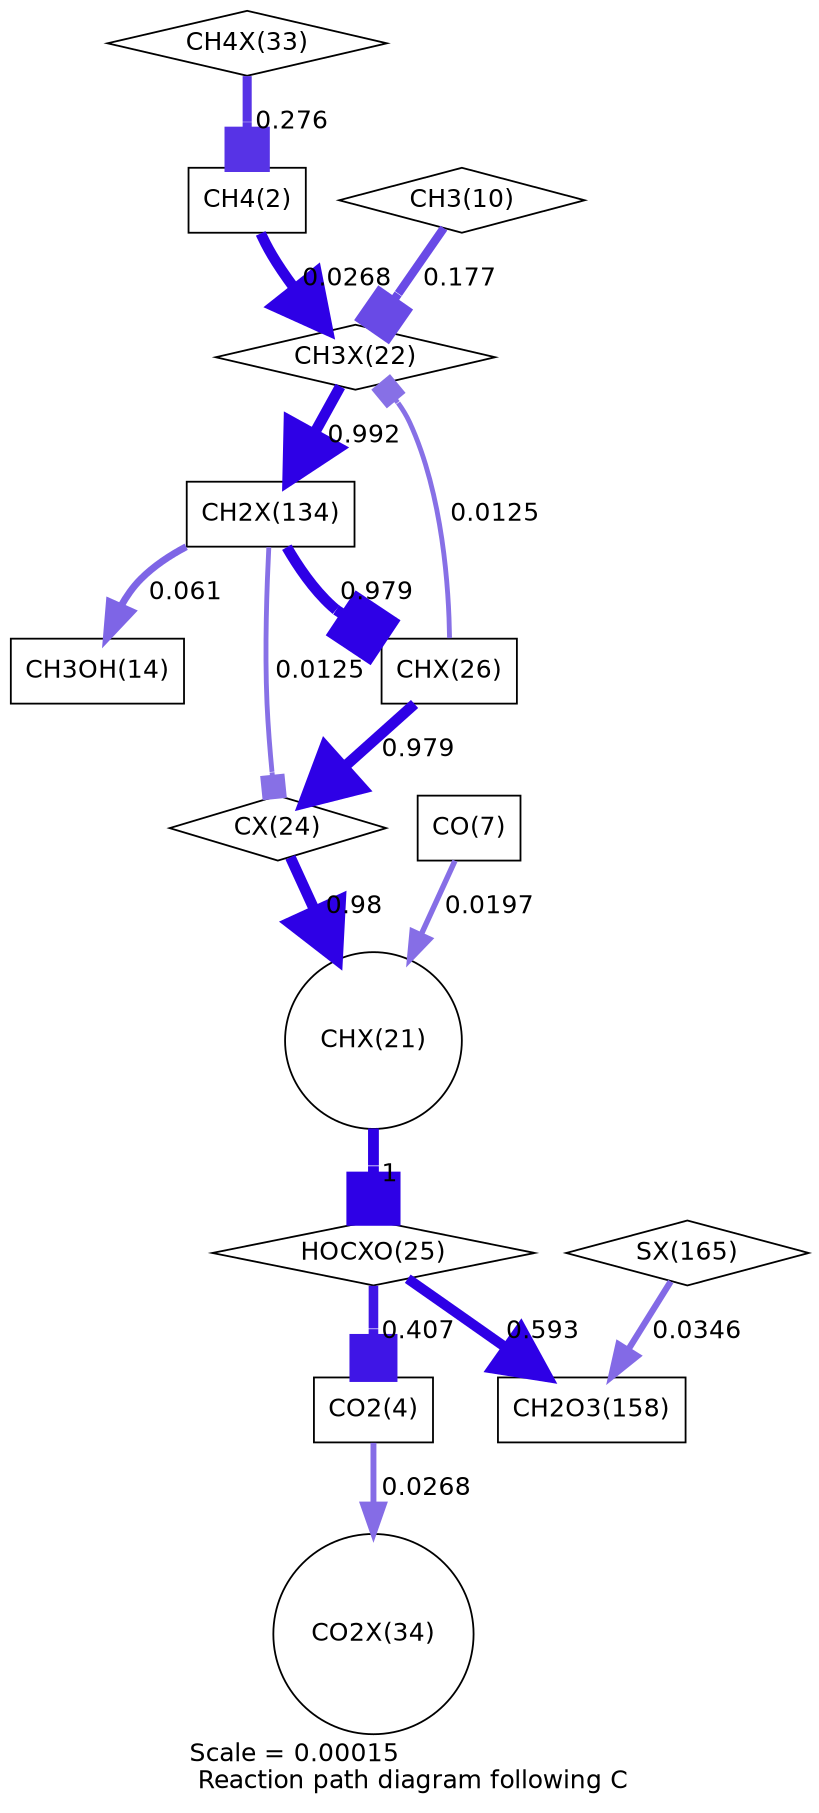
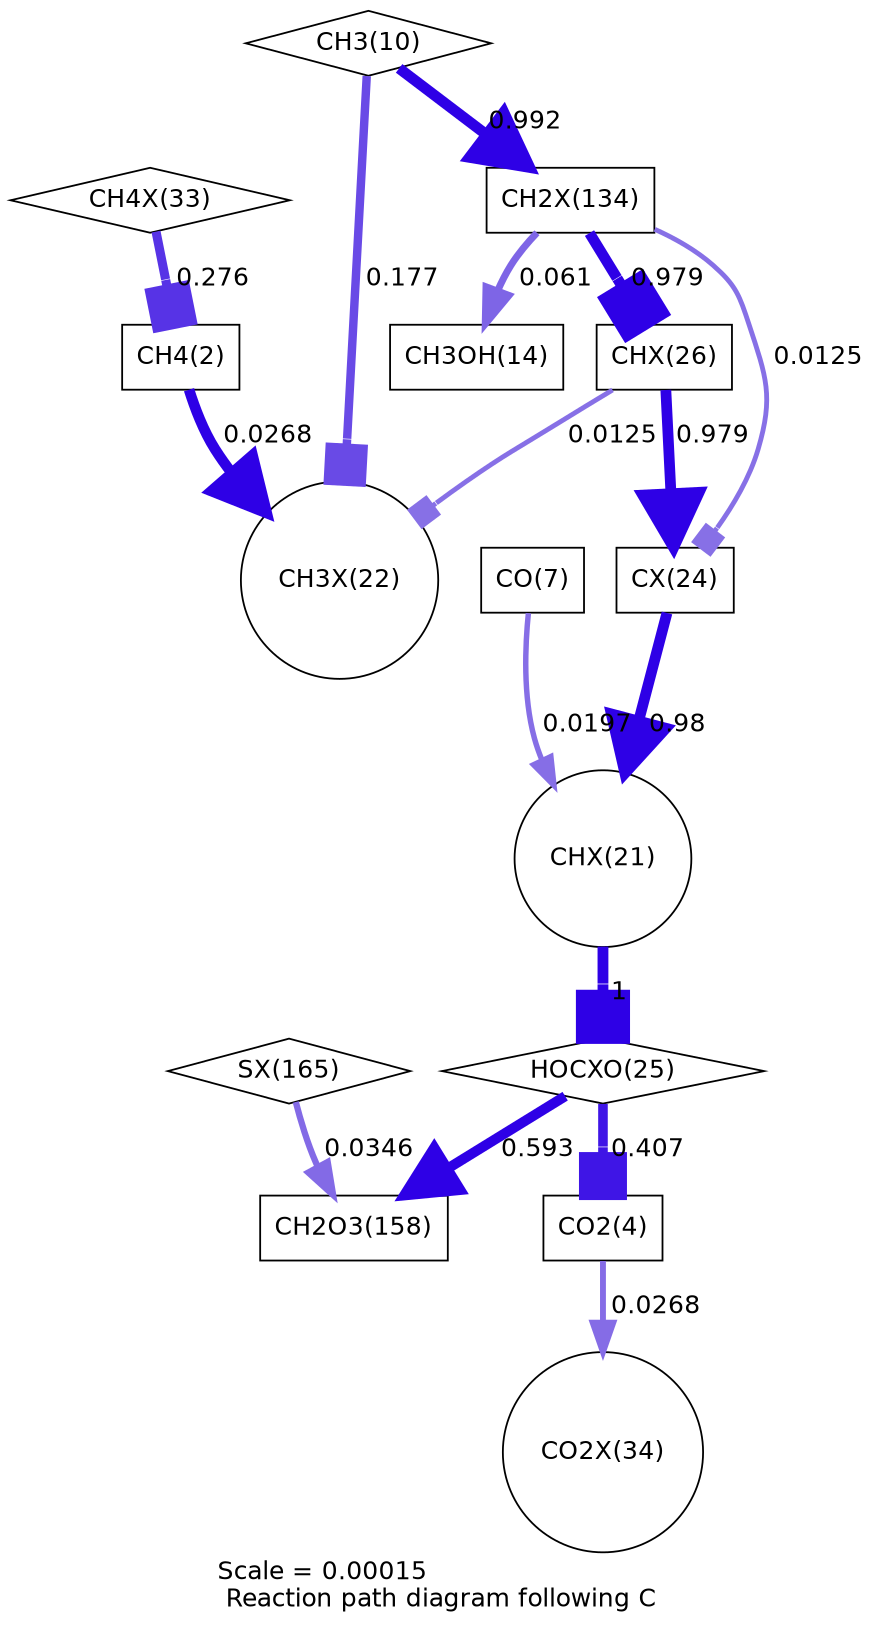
node "CH3X(22)": shape diamond -> circle
edge "CH3X(22)" -> "CH2X(134)": now "CH3(10)" -> "CH2X(134)"
node "CX(24)": shape diamond -> box
